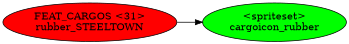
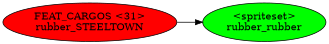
node "<spriteset> cargoicon_rubber": label "<spriteset> cargoicon_rubber" -> "<spriteset> rubber_rubber"
